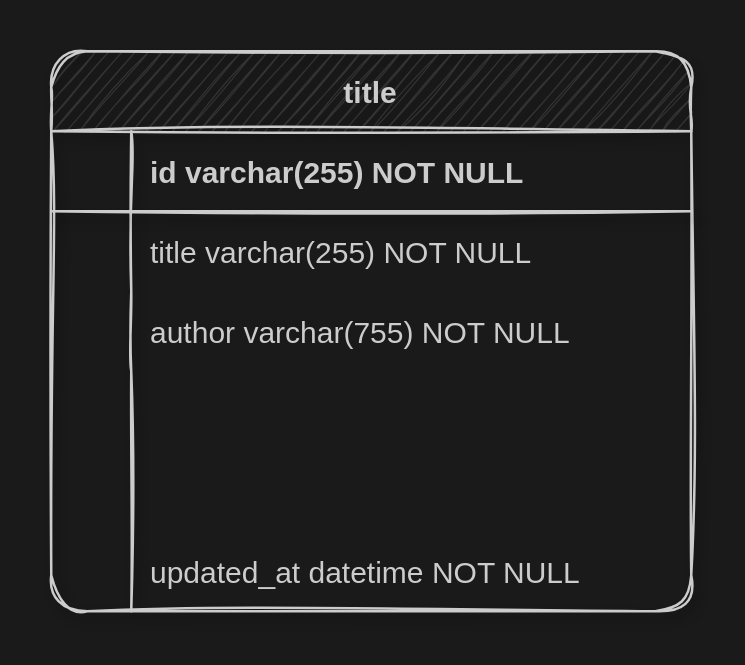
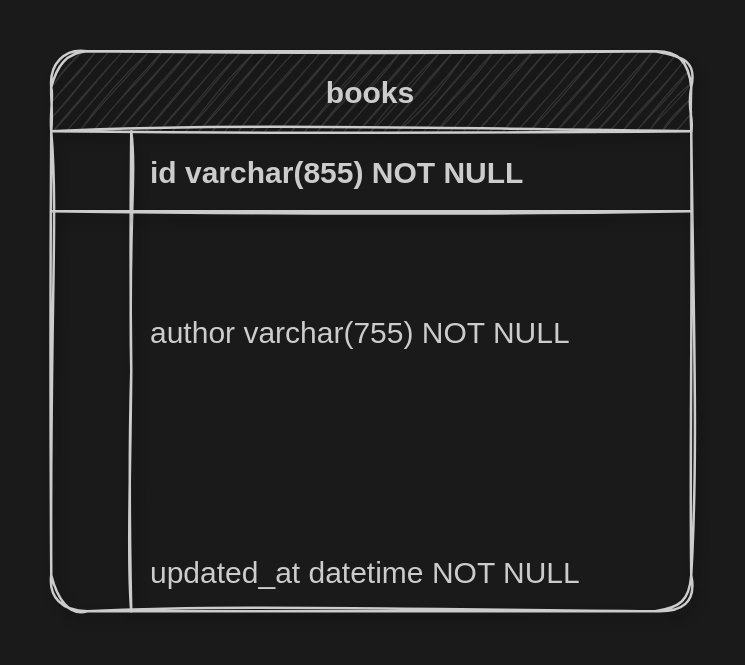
node "title": label "title" -> "books"
node "id varchar(255) NOT NULL": label "id varchar(255) NOT NULL" -> "id varchar(855) NOT NULL"
node "title varchar(255) NOT NULL": removed
